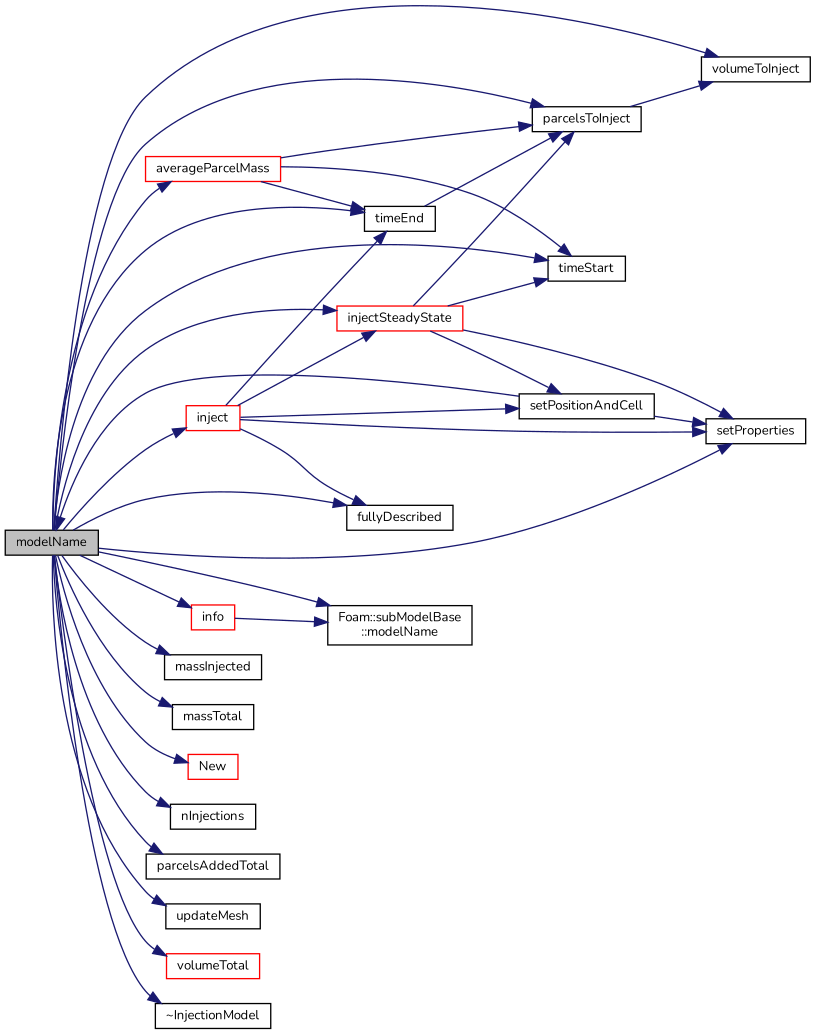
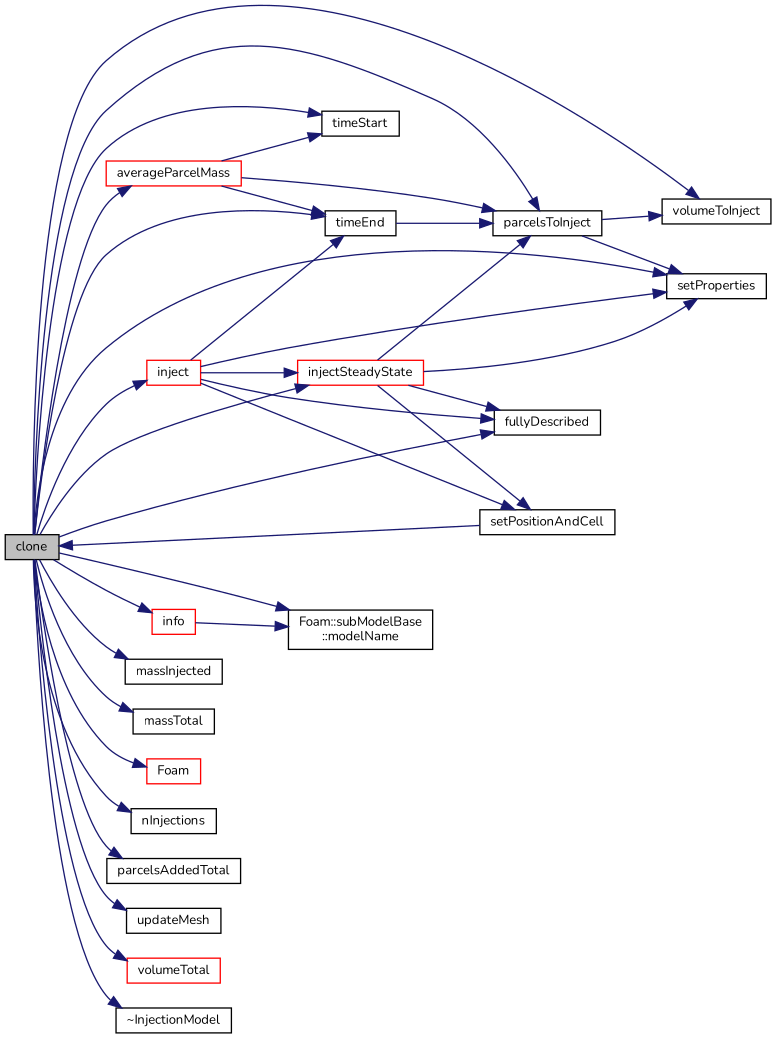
edge "injectSteadyState" -> "timeStart": now "injectSteadyState" -> "fullyDescribed"
edge "setPositionAndCell" -> "setProperties": now "parcelsToInject" -> "setProperties"
node "modelName": label "modelName" -> "clone"
node "New": label "New" -> "Foam"
